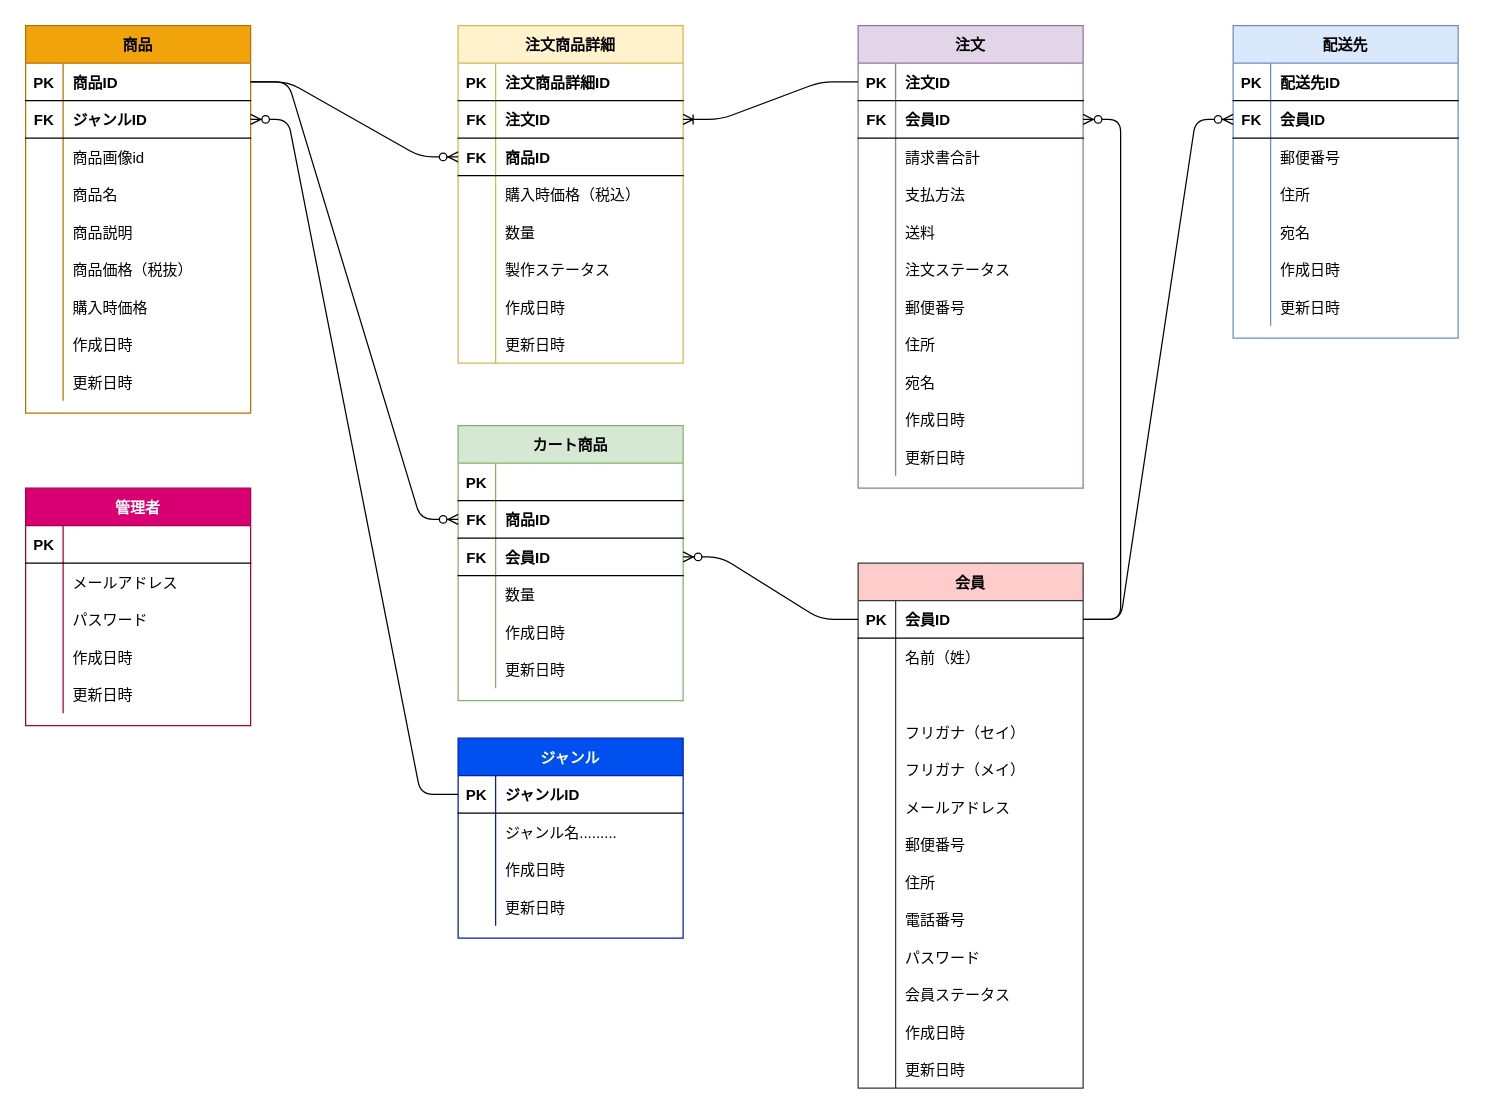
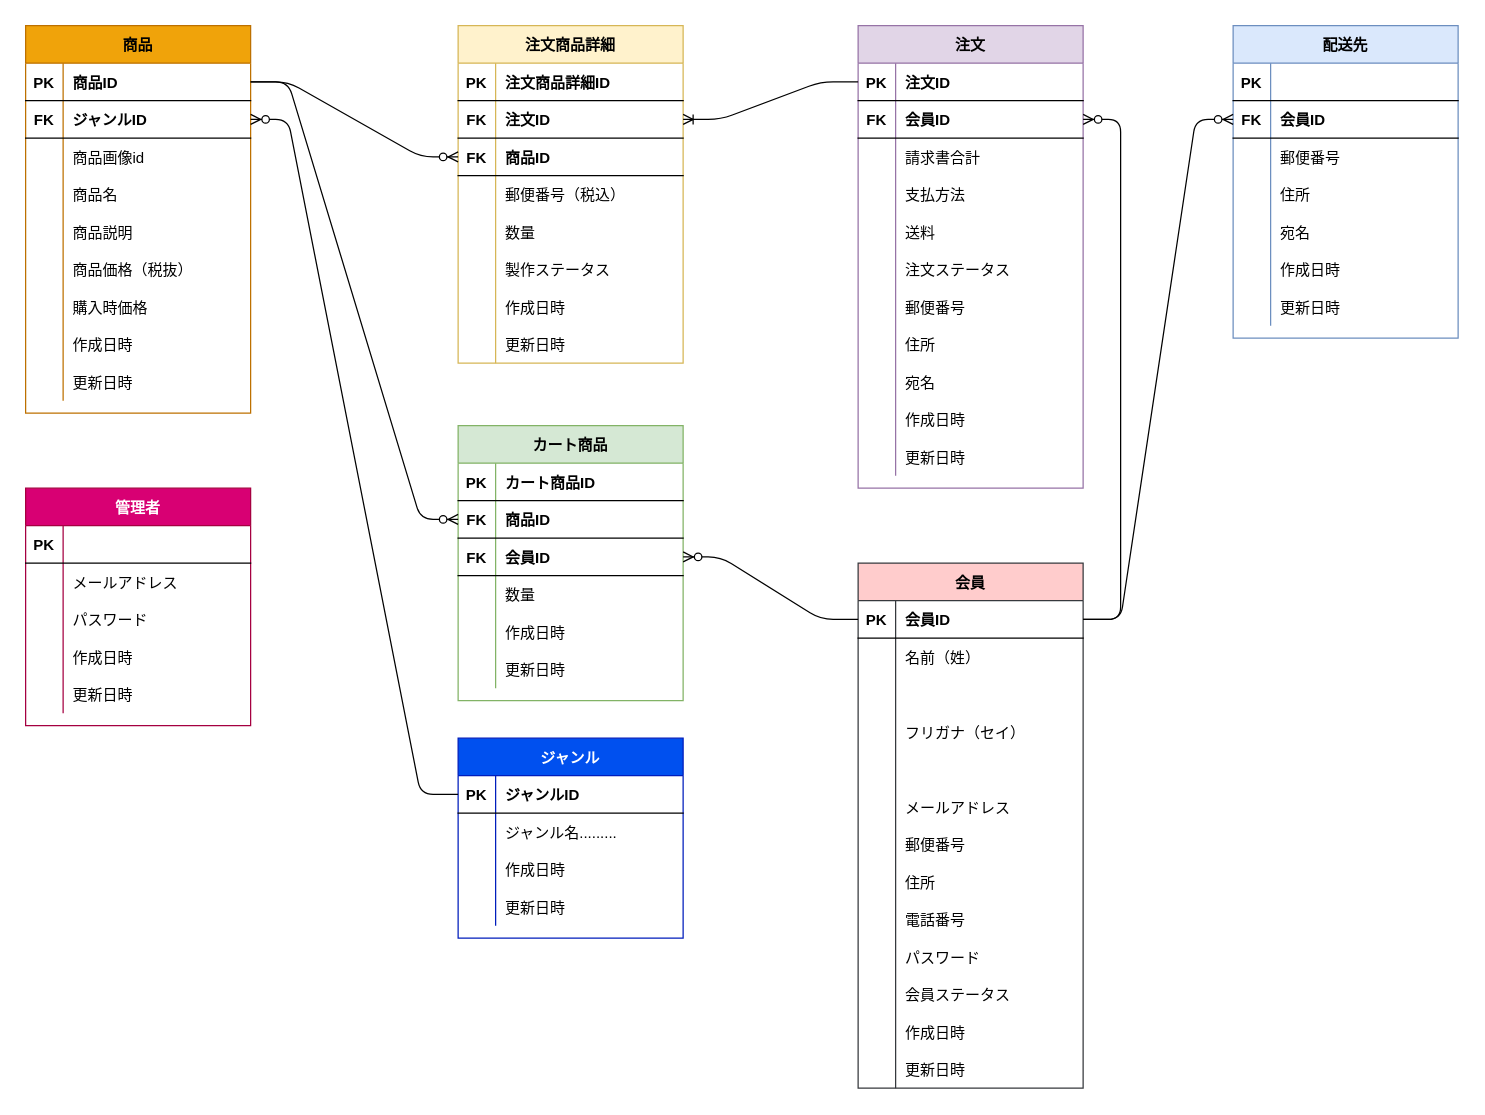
node "配送先ID": removed
node "購入時価格（税込）": label "購入時価格（税込）" -> "郵便番号（税込）"
node "カート商品ID": added
node "フリガナ（メイ）": removed
